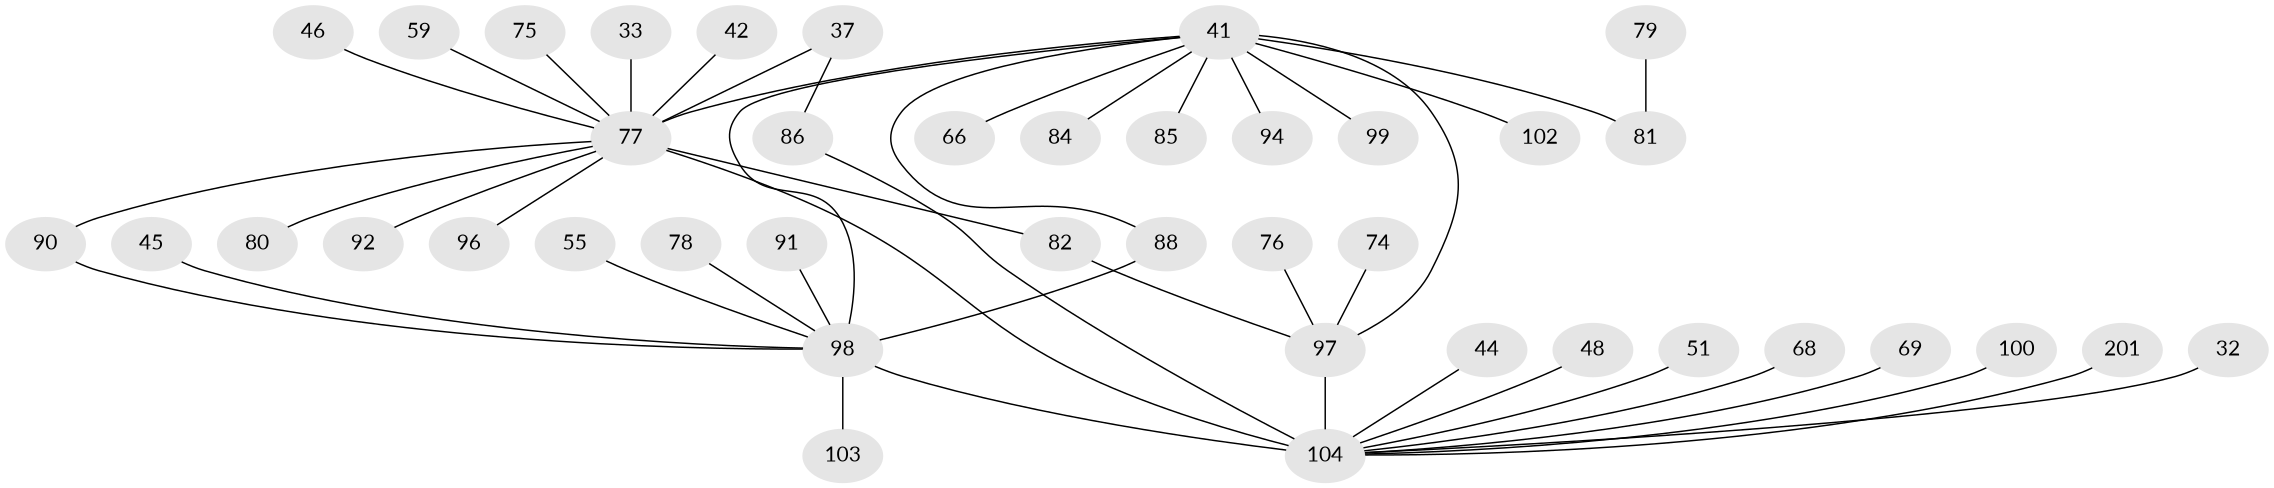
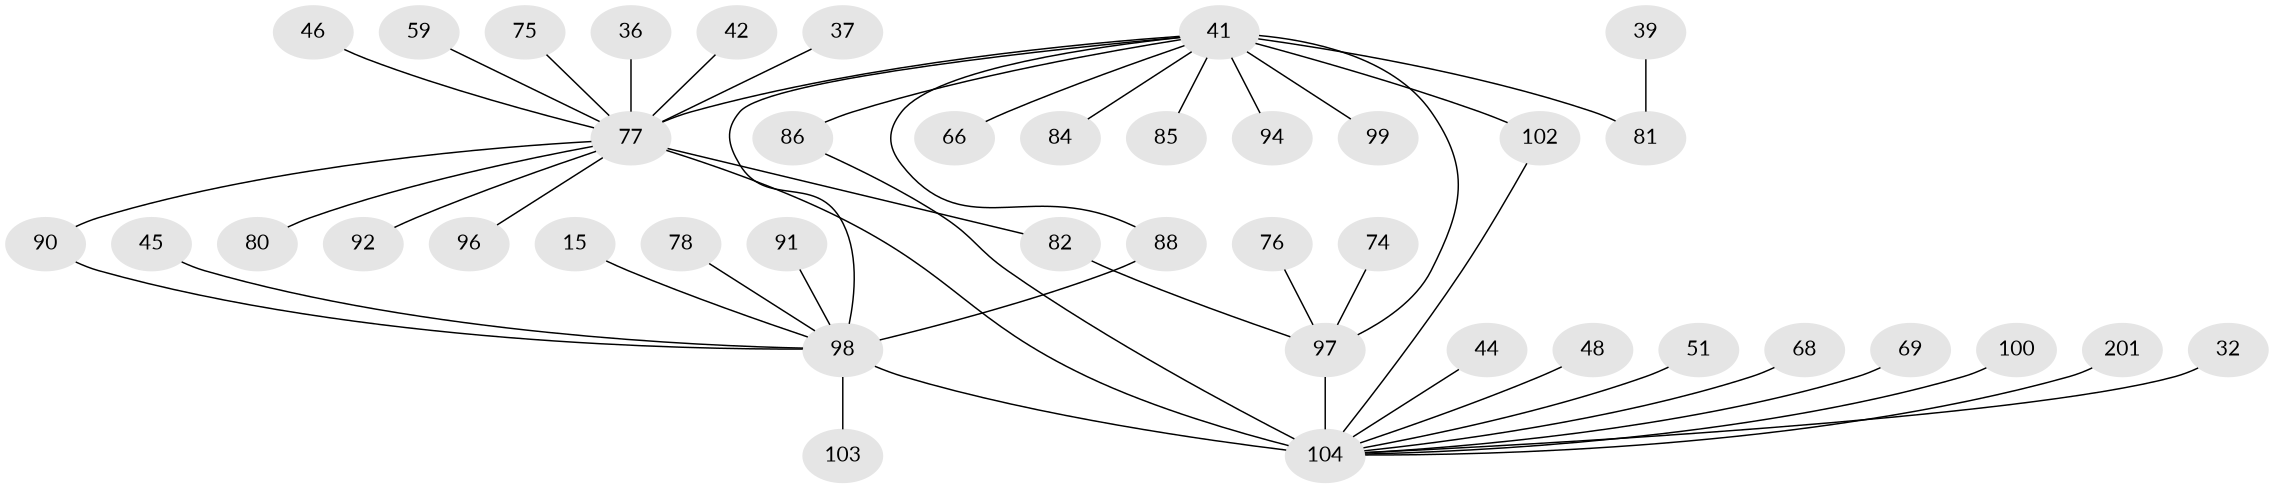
node "33": label "33" -> "36"
node "79": label "79" -> "39"
edge "37" -- "86": now "41" -- "86"
node "55": label "55" -> "15"
edge "102" -- "104": added
